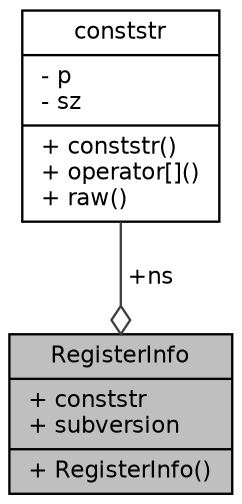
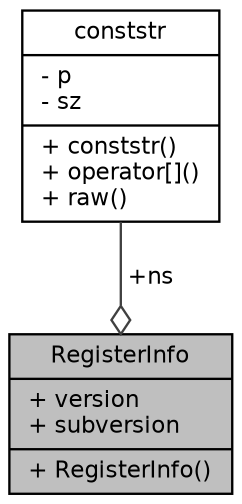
node "RegisterInfo": text "+ conststr" -> "+ version"
